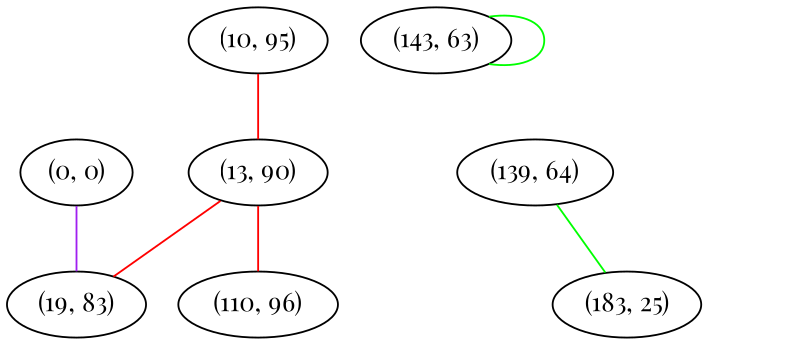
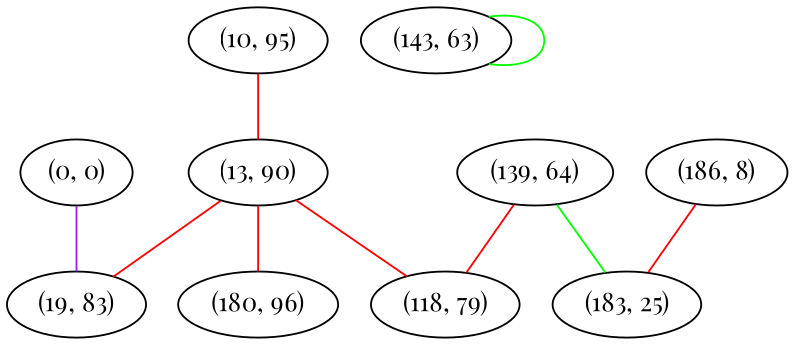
node "(186, 8)": added
node "(110, 96)": label "(110, 96)" -> "(180, 96)"
node "(118, 79)": added
